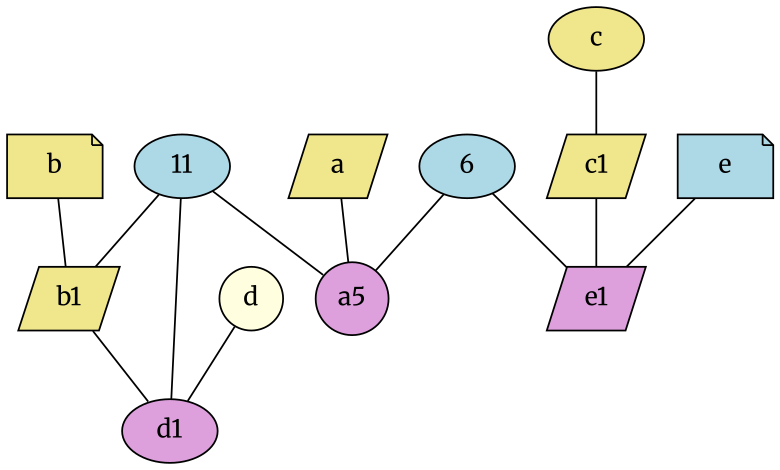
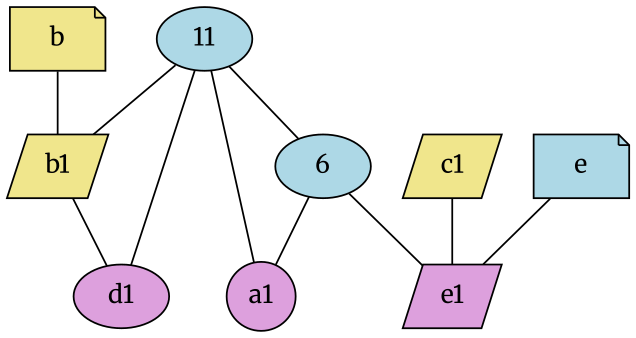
node "c": removed
edge "11" -- "6": added
node "a": removed
node "d": removed
node "a5": label "a5" -> "a1"
